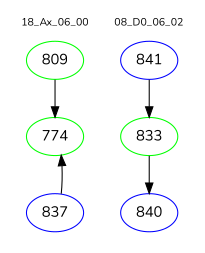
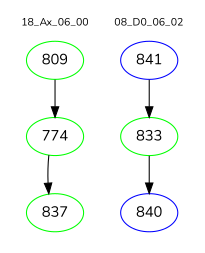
edge "837" -> "774": reversed
node "837": color blue -> green
